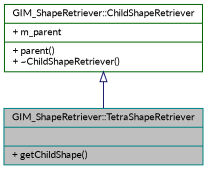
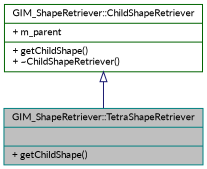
node "GIM_ShapeRetriever::ChildShapeRetriever": text "+ parent()" -> "+ getChildShape()"
